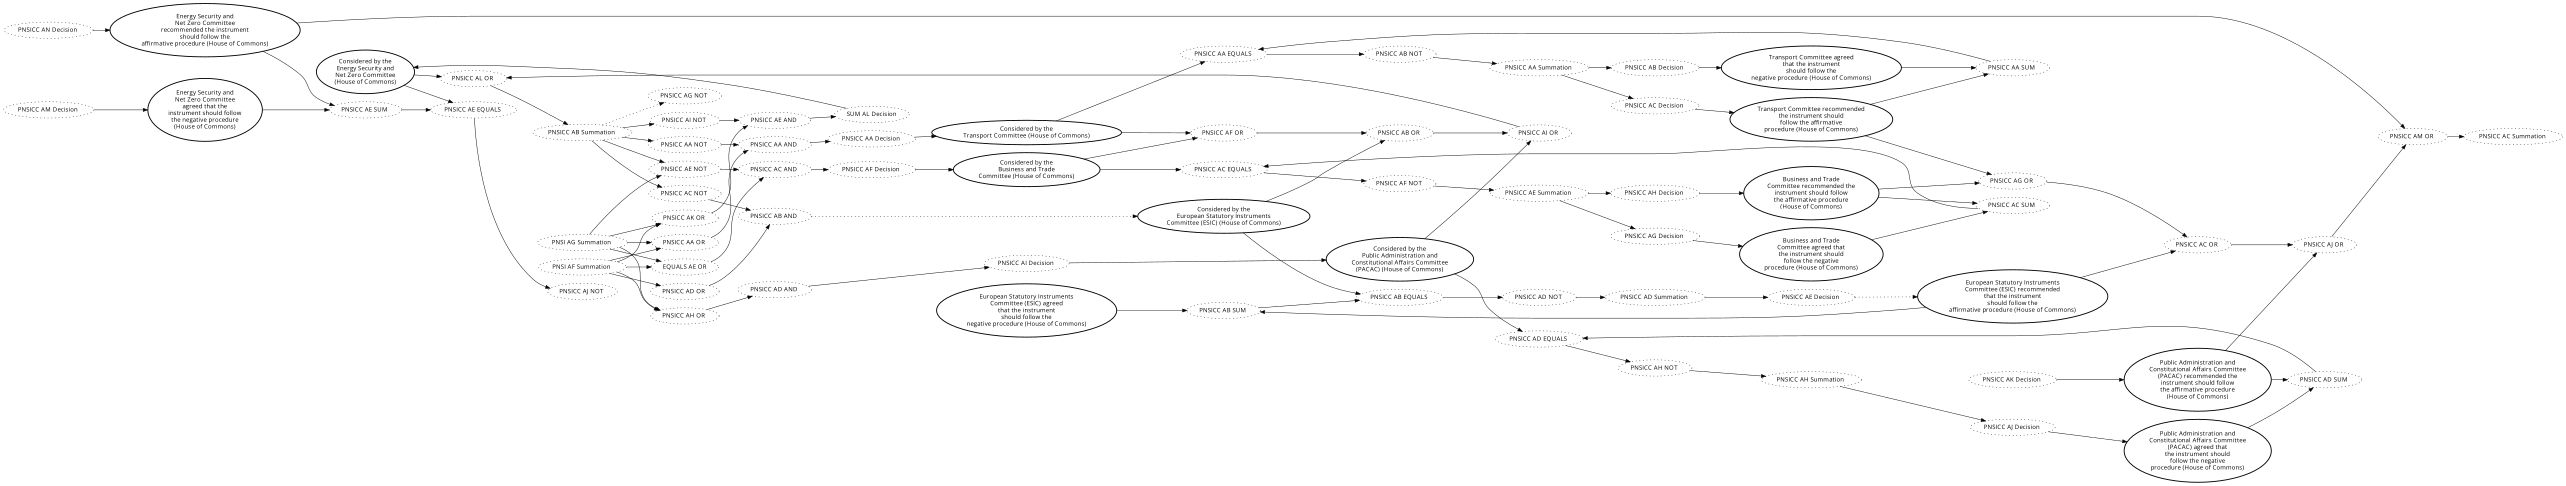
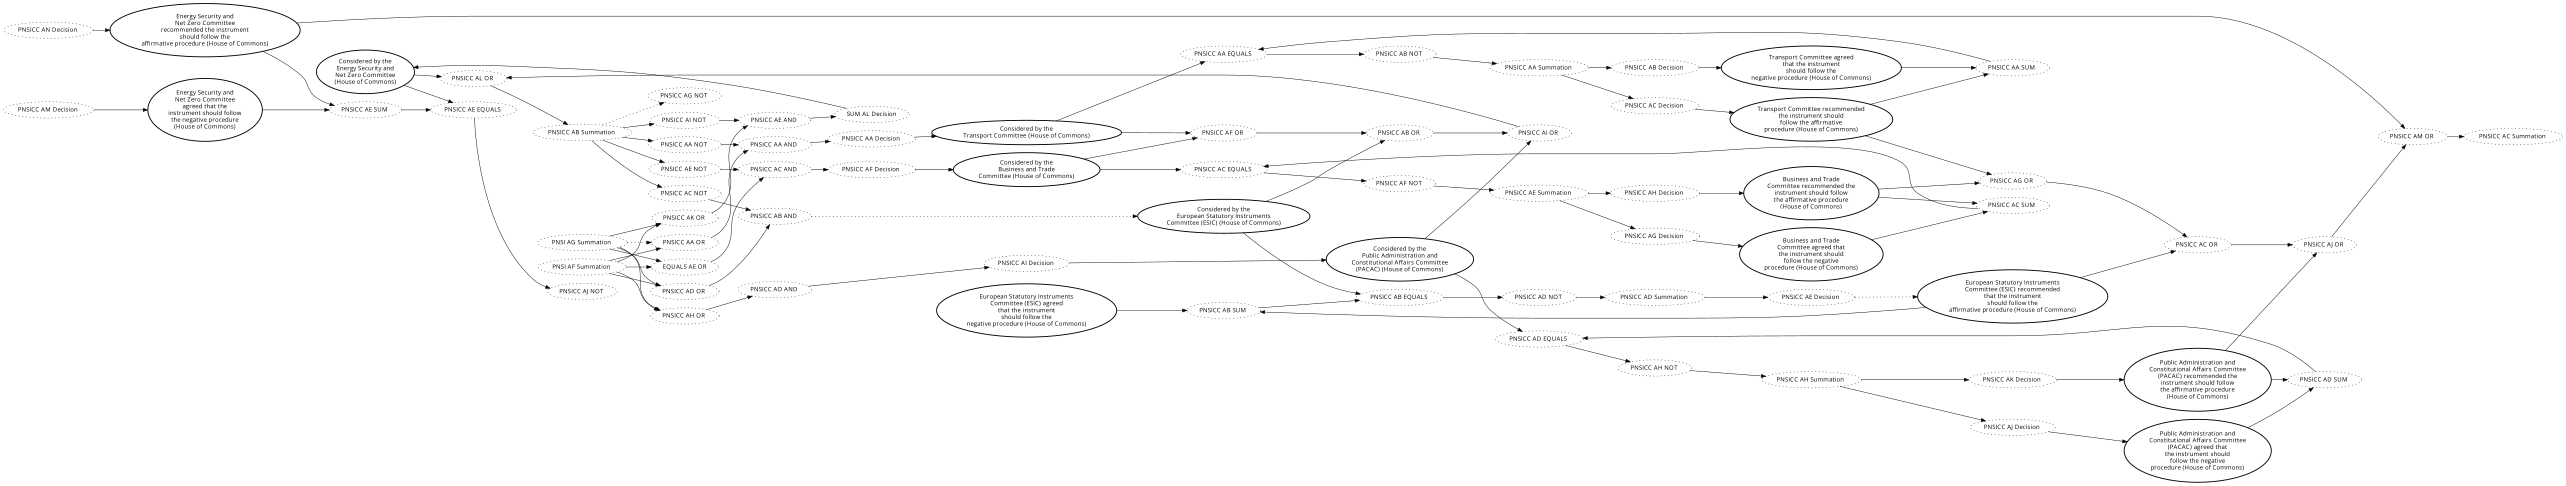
edge "PNSI AG Summation" -> "PNSICC AE NOT": now "PNSI AG Summation" -> "PNSICC AD OR"
edge "PNSI AG Summation" -> "PNSICC AA OR": style solid -> dotted
edge "PNSICC AH Summation" -> "PNSICC AK Decision": added
